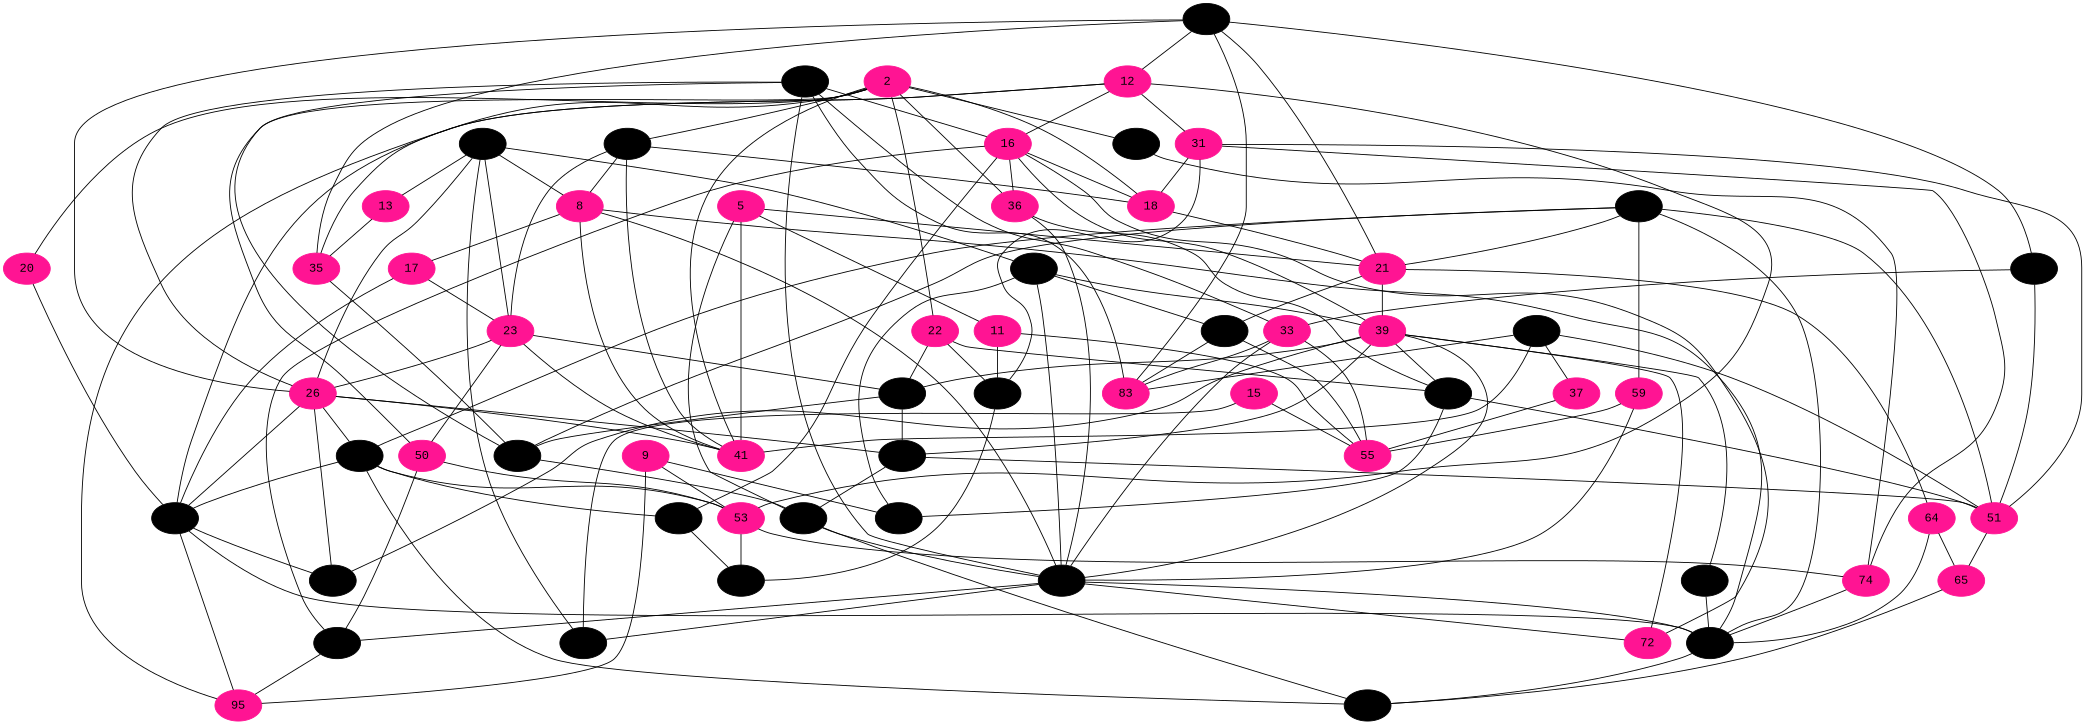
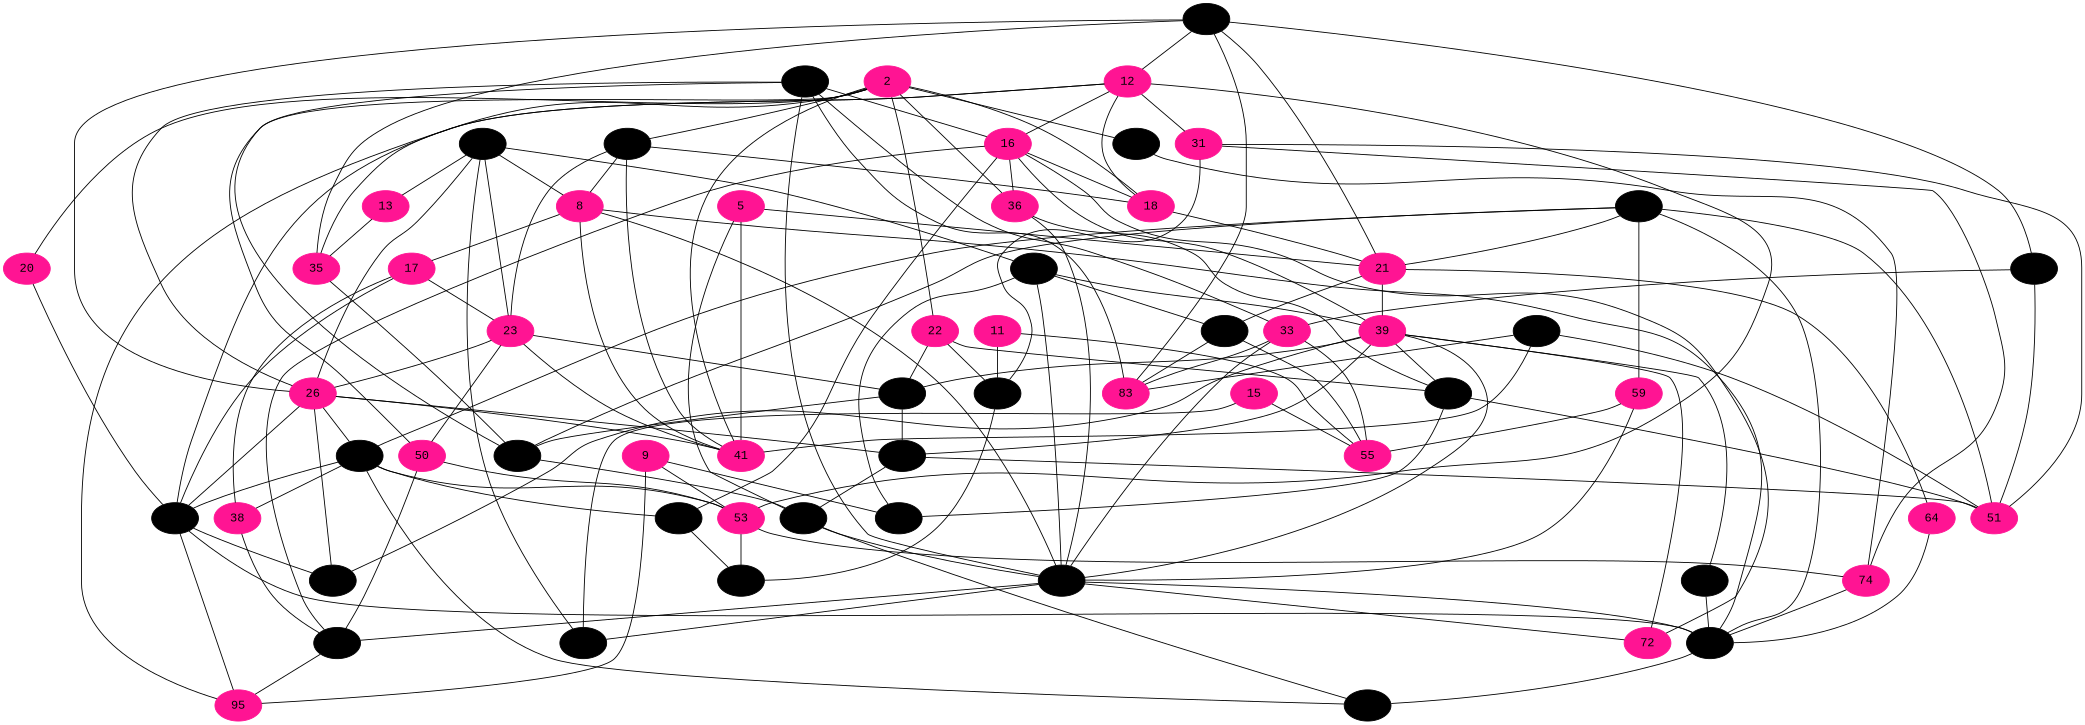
edge "31" -- "18": now "12" -- "18"
edge "5" -- "11": removed
node "37": removed
node "38": added
node "65": removed
